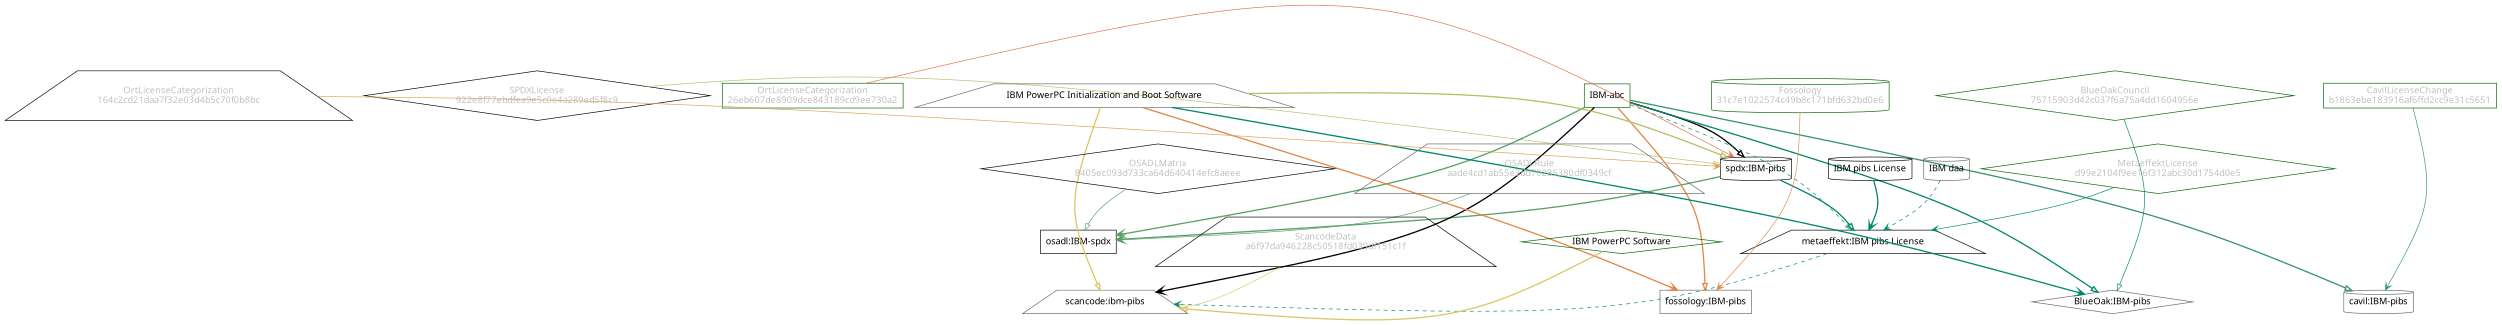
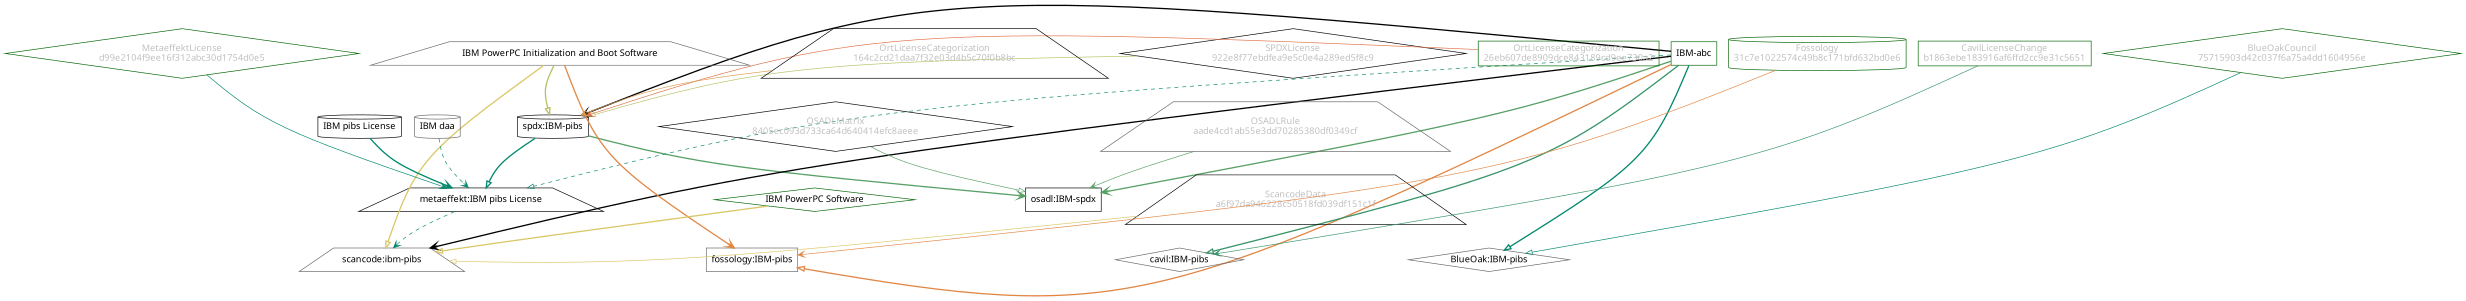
edge "IBM-abc" -> "spdx:IBM-pibs": arrowhead onormal -> vee
edge "IBM PowerPC Initialization and Boot Software" -> "BlueOak:IBM-pibs": removed
node "cavil:IBM-pibs": shape cylinder -> diamond
